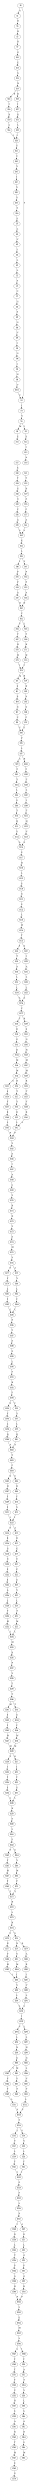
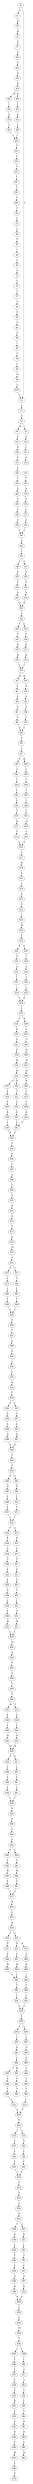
node "S14": added
